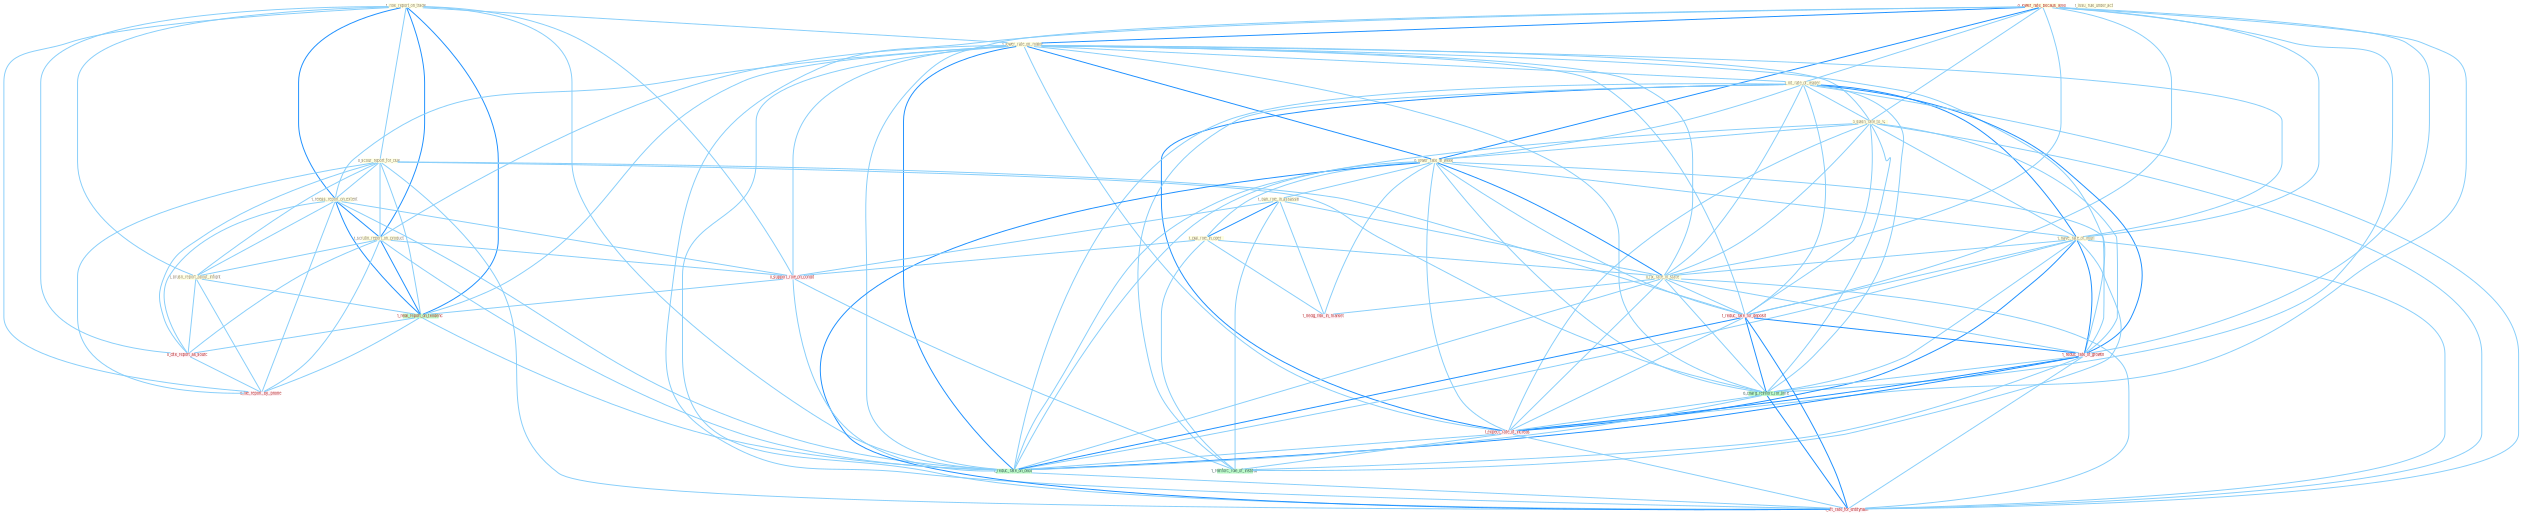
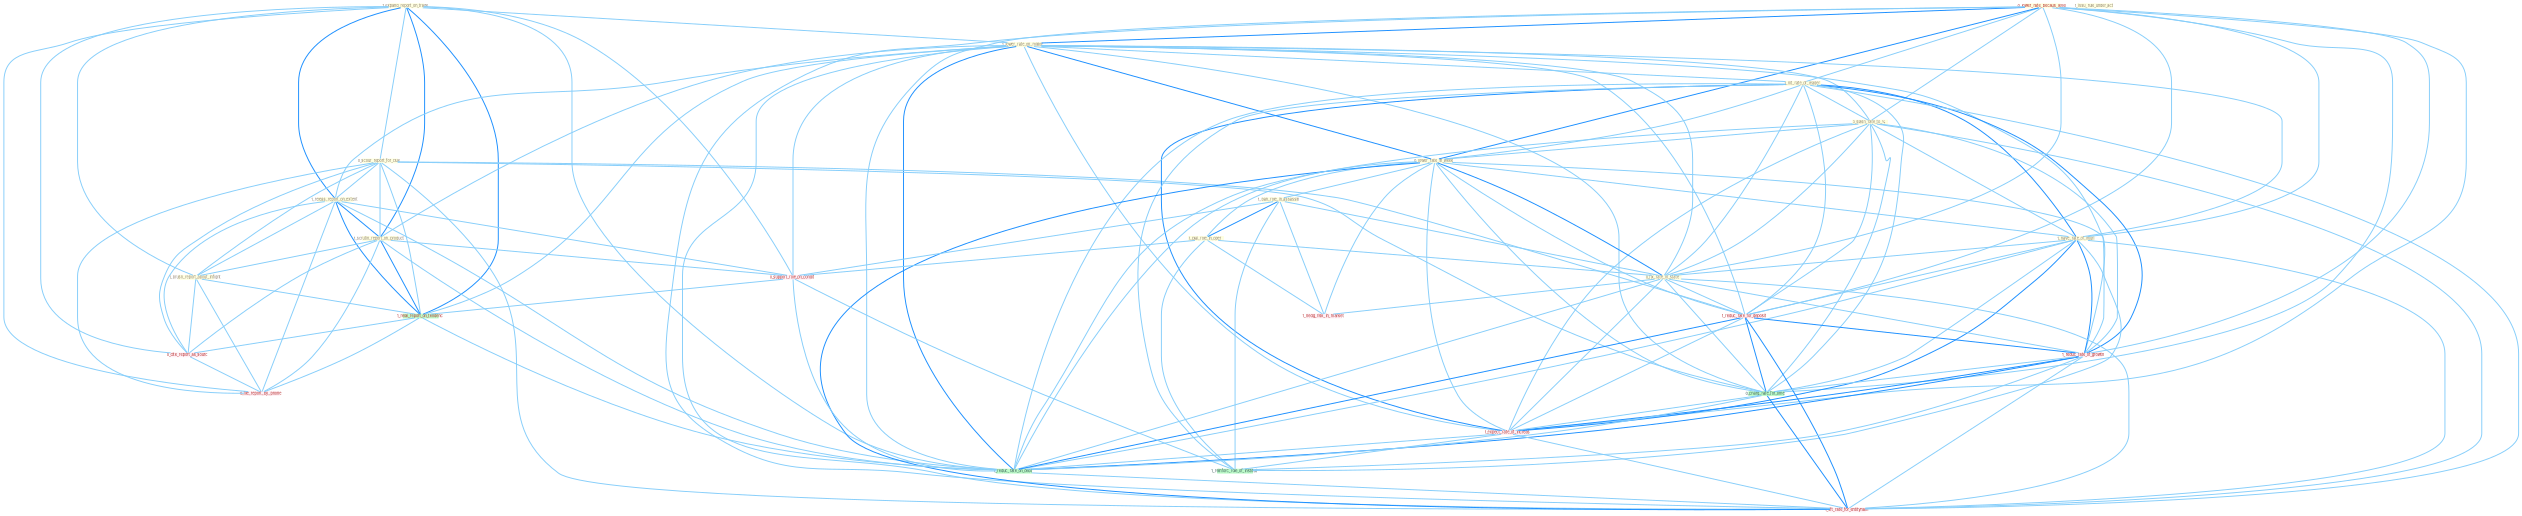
node "1_role_report_on_trade": label "1_role_report_on_trade" -> "1_expand_report_on_trade"
node "0_charg_reinforc_for_time": label "0_charg_reinforc_for_time" -> "0_charg_rate_for_time"
